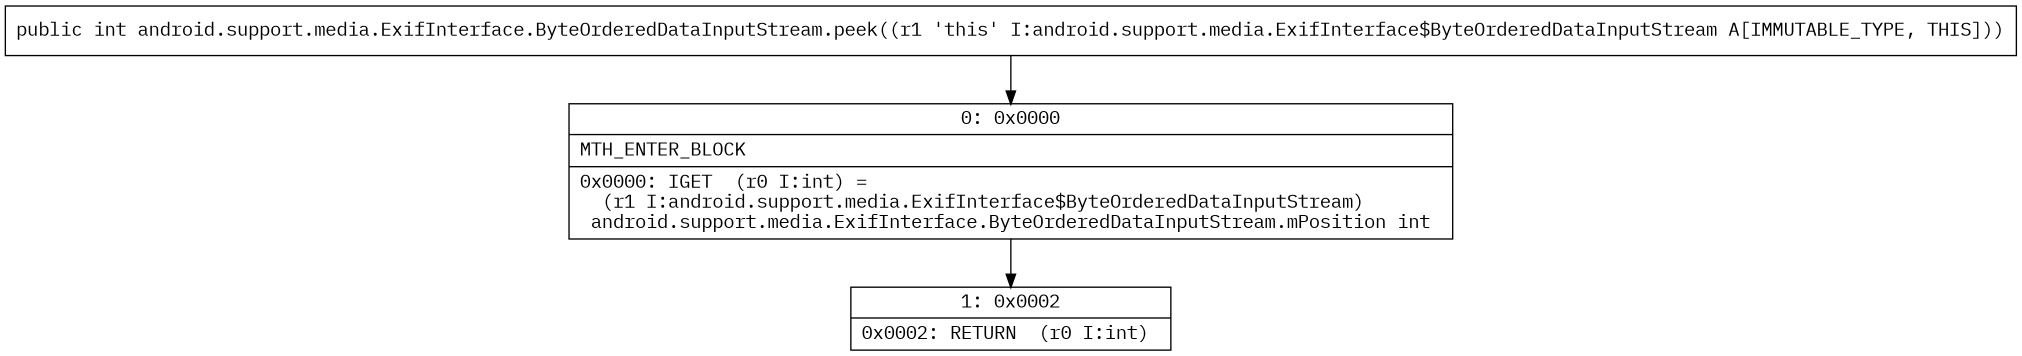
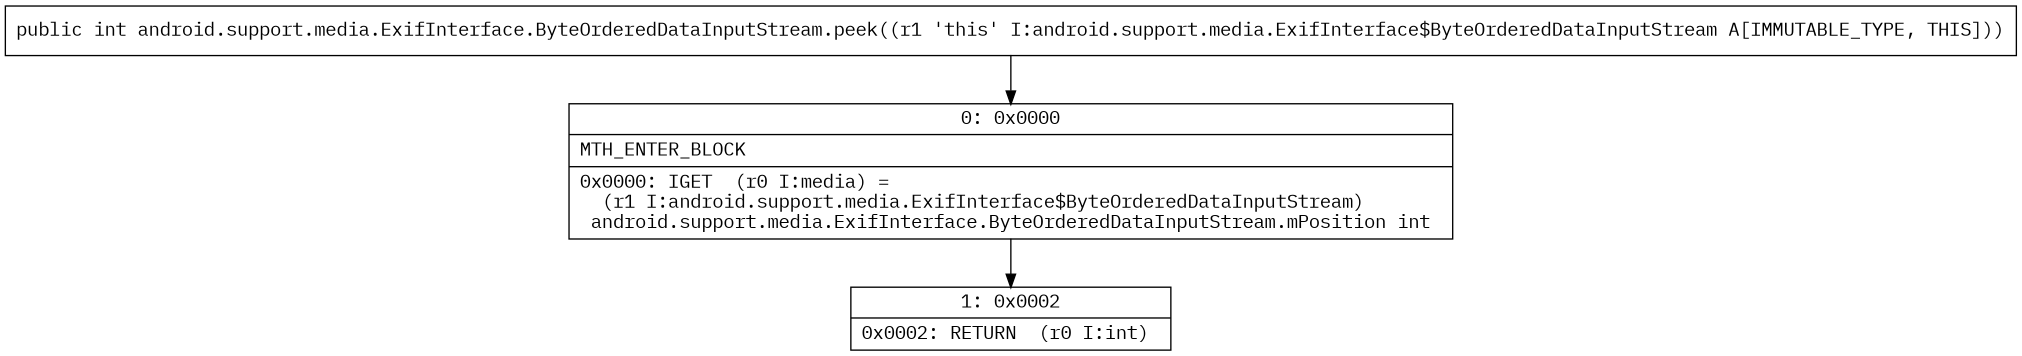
node "0: 0x0000": text "0x0000: IGET  (r0 I:int) =" -> "0x0000: IGET  (r0 I:media) ="
